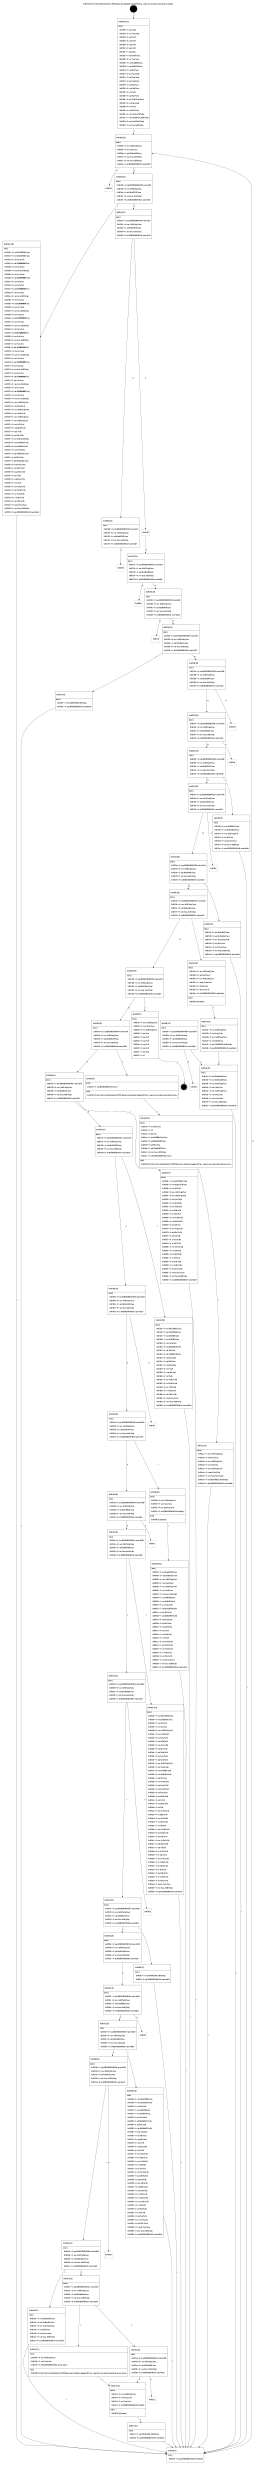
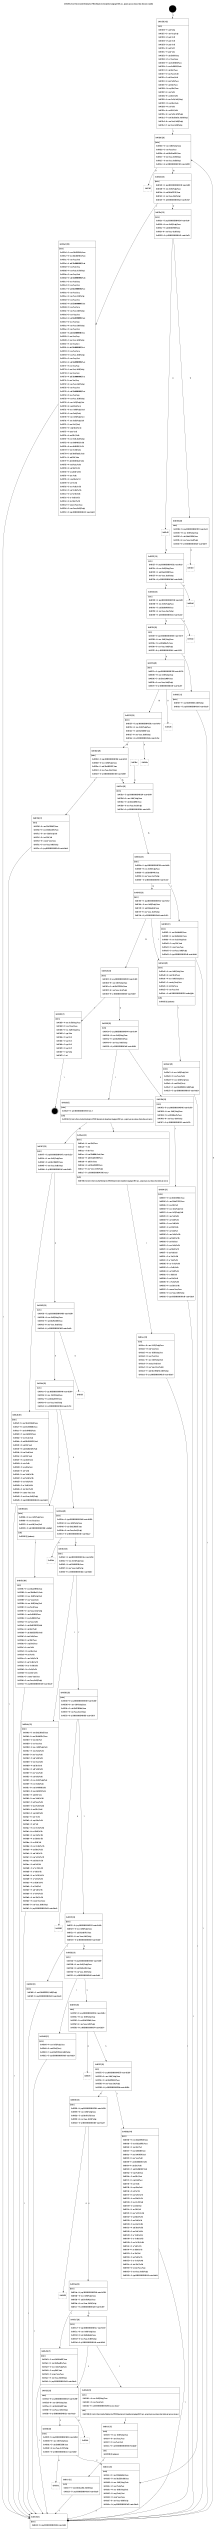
edge "0x4013cf [28]" -> "0x4018cf": reversed
edge "0x40145b [28]" -> "0x401477 [28]": now "0x401a9f [5]" -> "0x401477 [28]"
node "0x401d49 [22]": added
edge "0x4015e3 [28]" -> "0x401c10 [15]": now "0x4015e3 [28]" -> "0x4015ff [28]"
